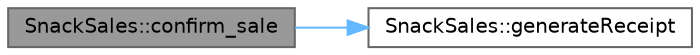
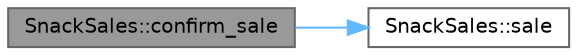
node "SnackSales::generateReceipt": label "SnackSales::generateReceipt" -> "SnackSales::sale"
